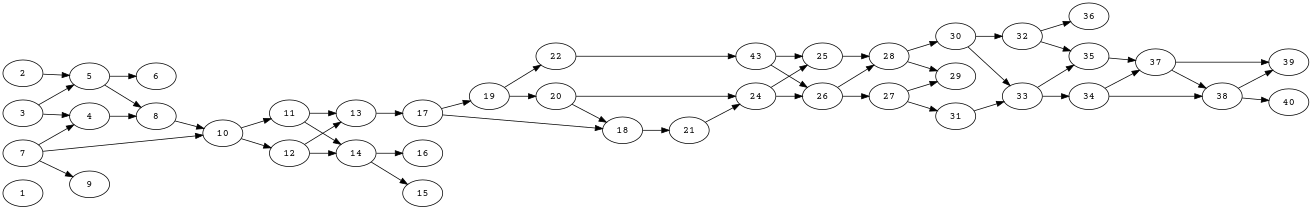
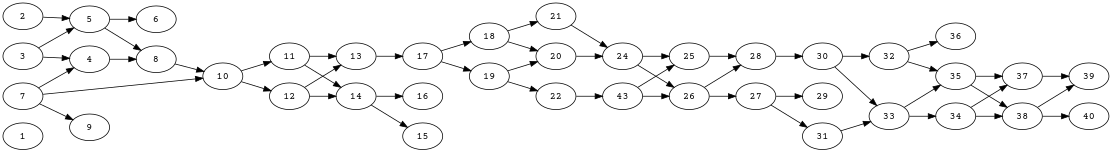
edge "28" -> "29": removed
edge "37" -> "38": now "35" -> "38"
edge "20" -> "18": reversed
